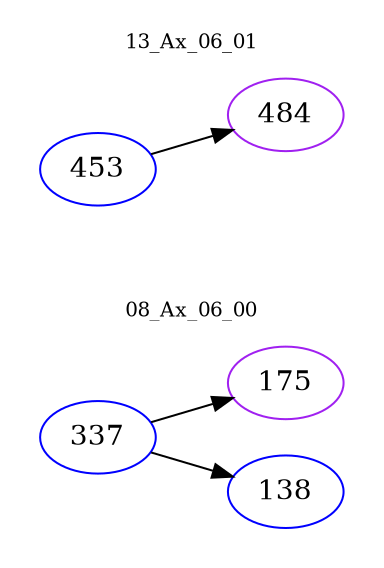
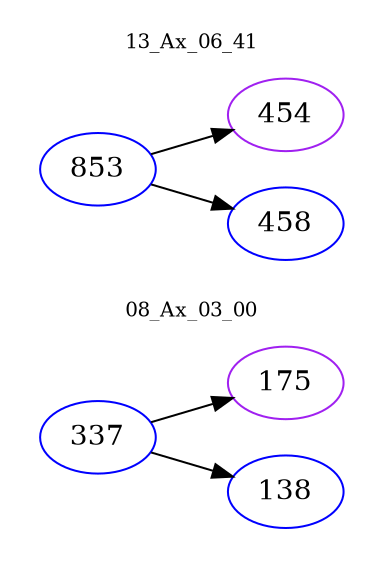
cluster "13_Ax_06_01": label "13_Ax_06_01" -> "13_Ax_06_41"
node "484": label "484" -> "454"
node "453": label "453" -> "853"
node "458": added
cluster "08_Ax_06_00": label "08_Ax_06_00" -> "08_Ax_03_00"
